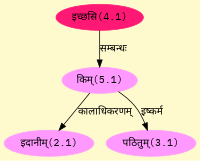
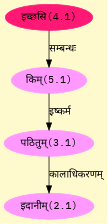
edge "किम्(5.1)" -> "इदानीम्(2.1)": now "पठितुम्(3.1)" -> "इदानीम्(2.1)"
